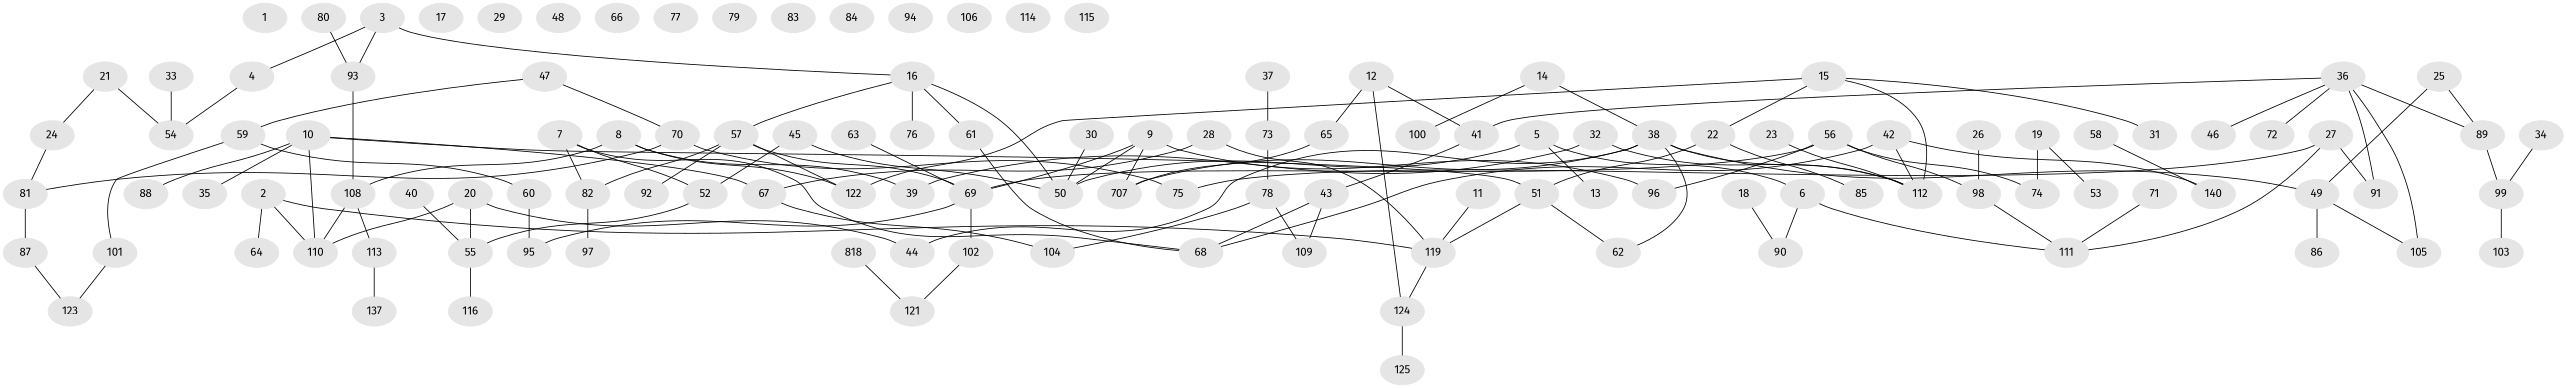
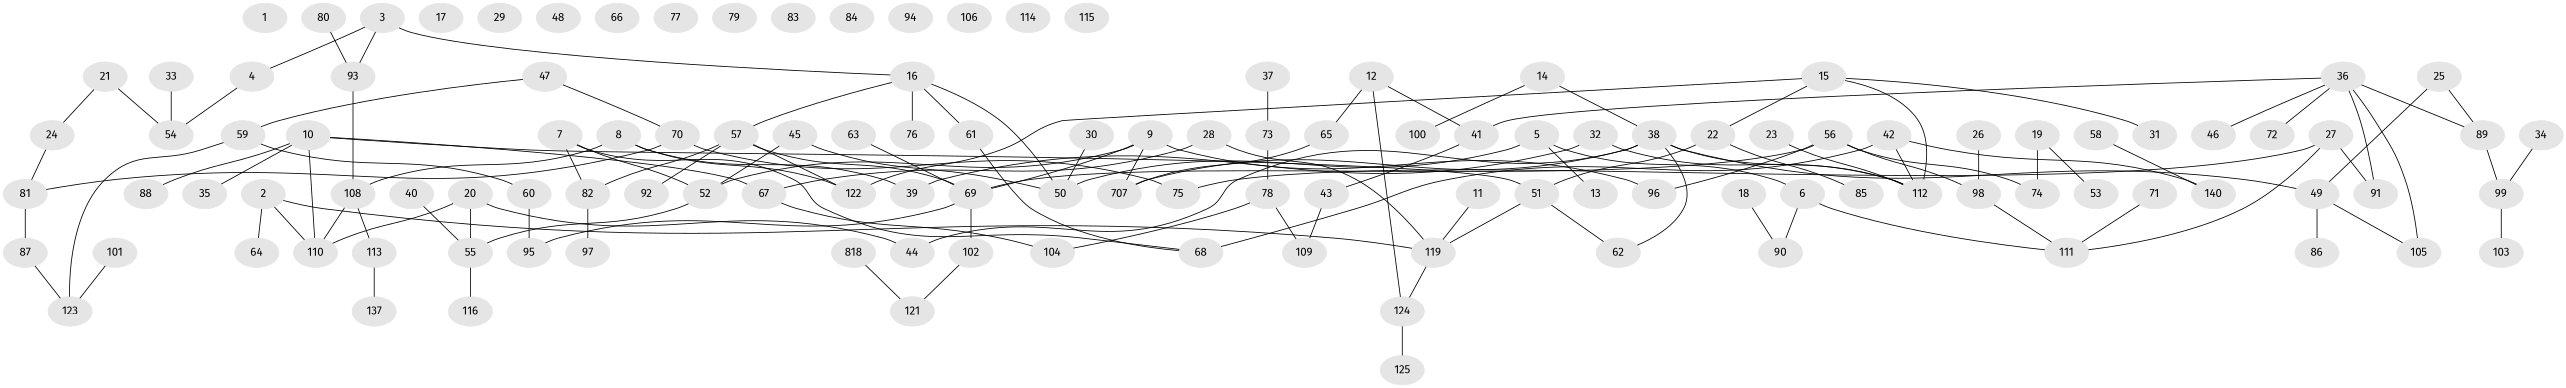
edge "9" -- "50": now "9" -- "52"
edge "59" -- "101": now "59" -- "123"
edge "43" -- "68": removed
